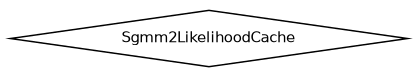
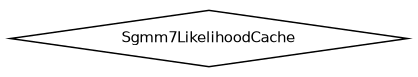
node "Sgmm2LikelihoodCache": label "Sgmm2LikelihoodCache" -> "Sgmm7LikelihoodCache"
